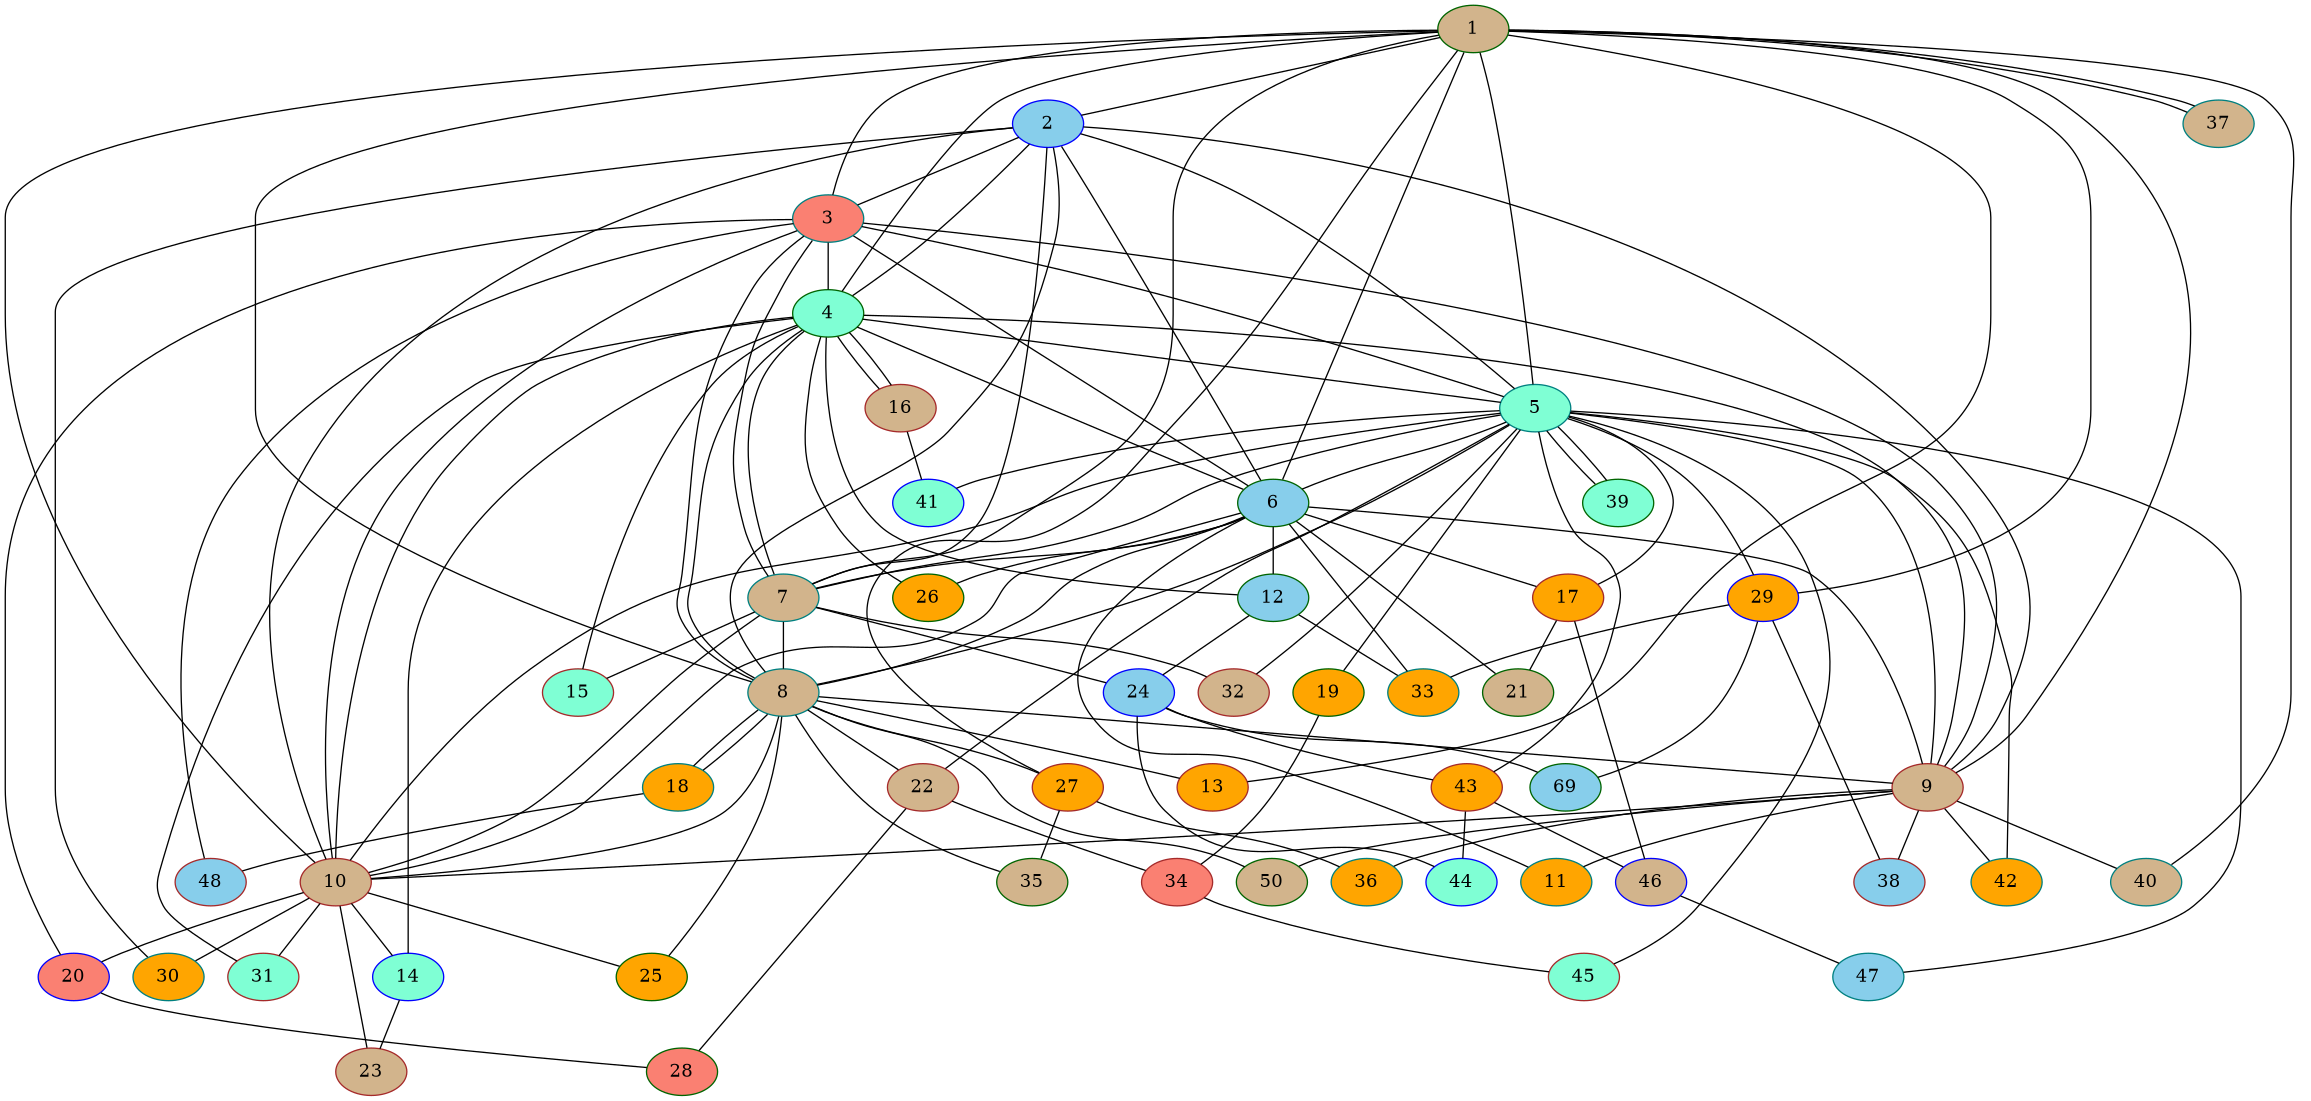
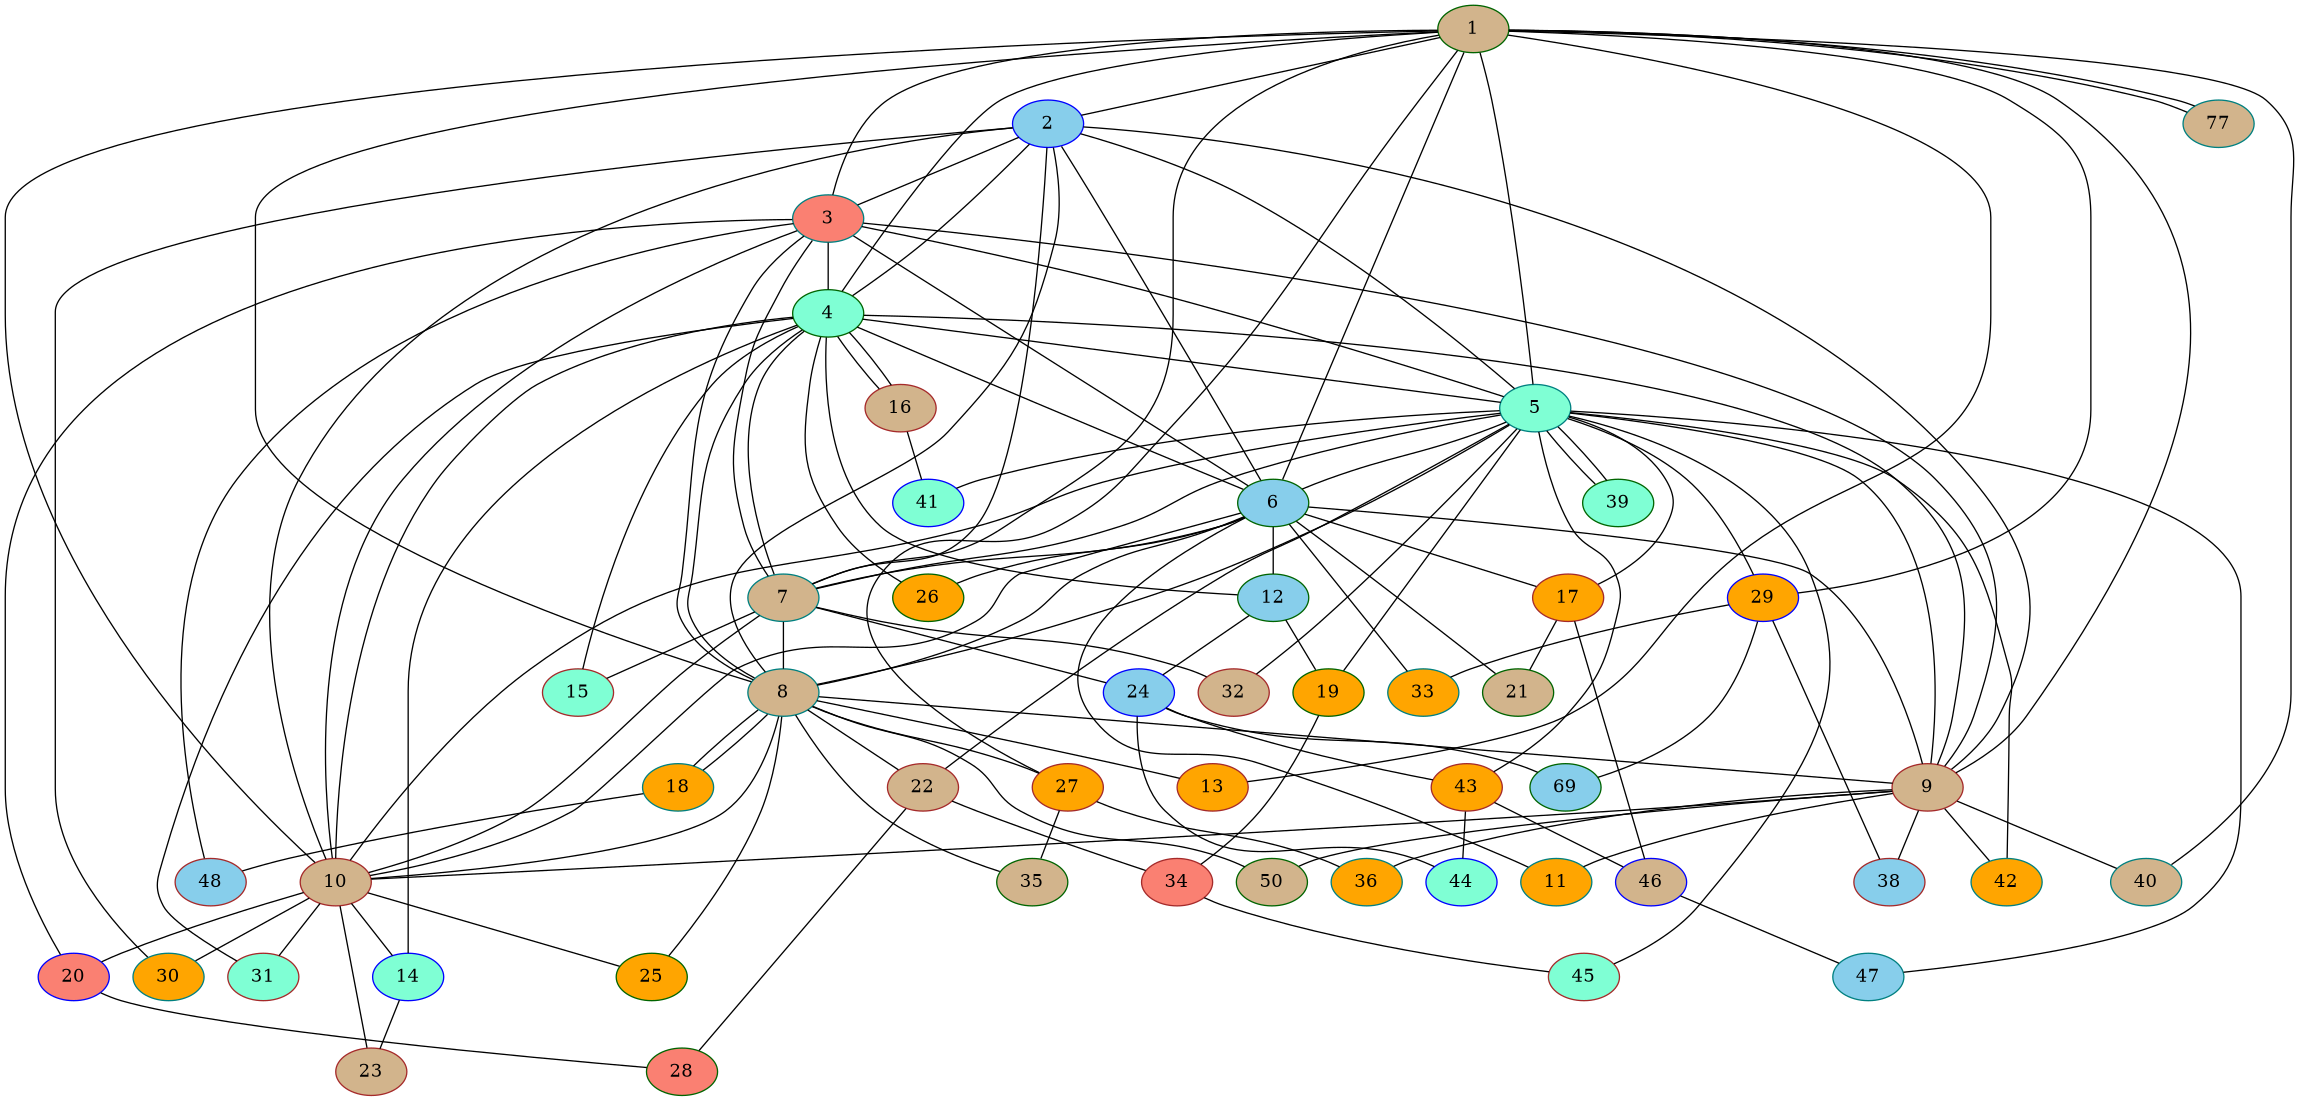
node "37": label "37" -> "77"
edge "12" -- "33": now "12" -- "19"
